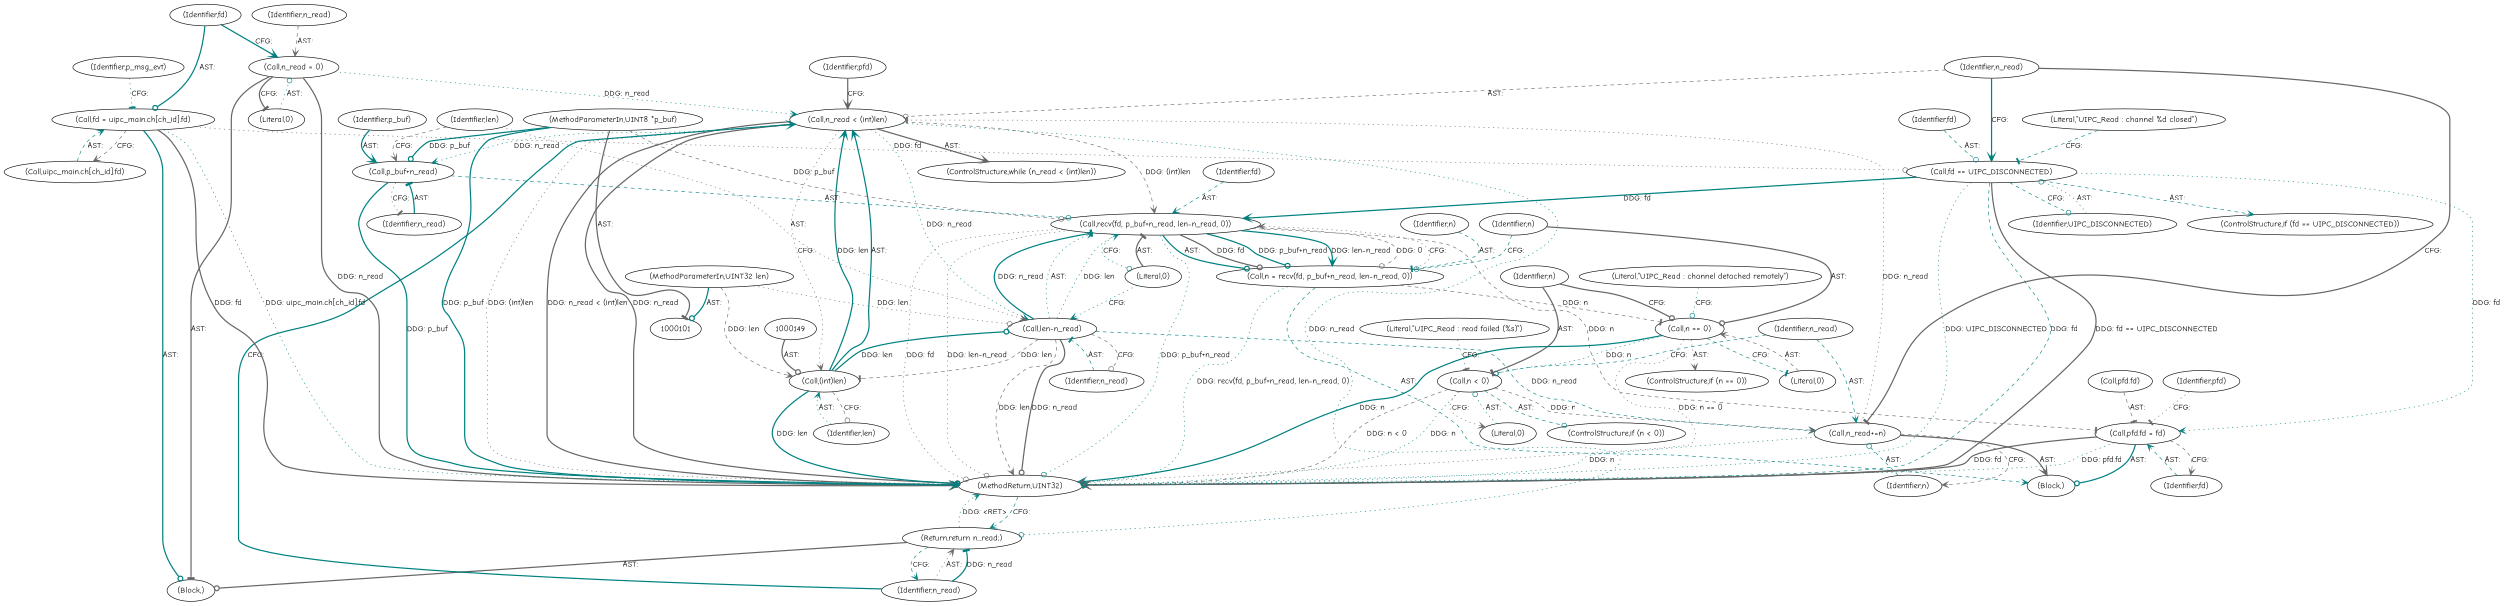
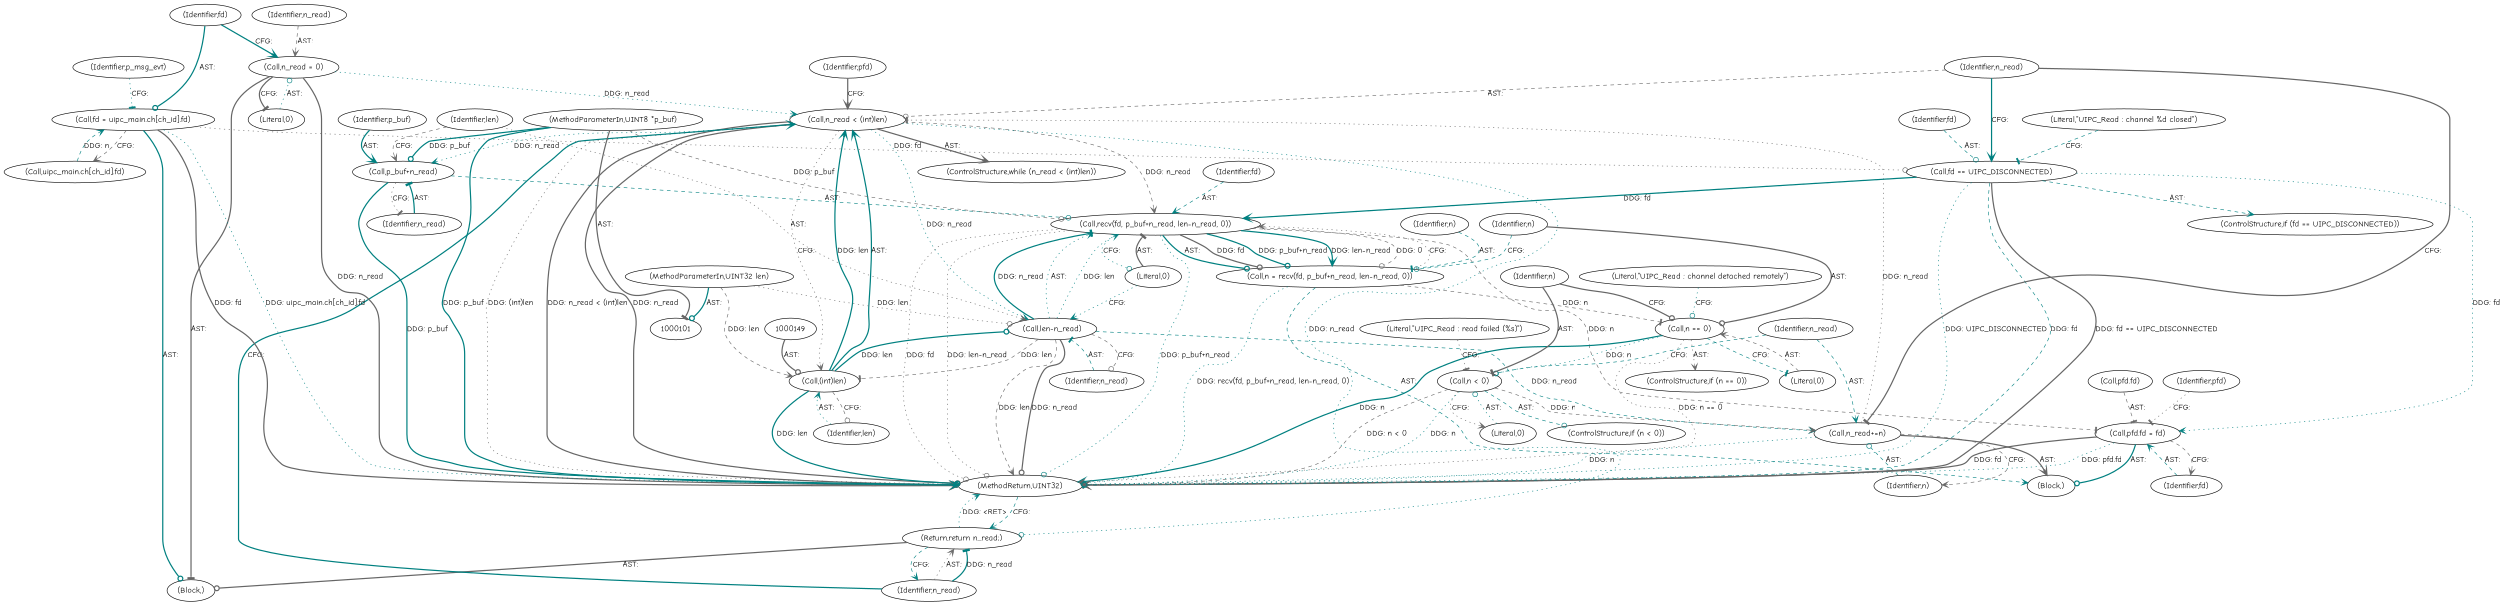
edge "(Call,uipc_main.ch[ch_id].fd)" -> "(Call,fd = uipc_main.ch[ch_id].fd)": label "AST: " -> "DDG: n"
edge "(Call,n_read < (int)len)" -> "(Call,recv(fd, p_buf+n_read, len-n_read, 0))": label "DDG: (int)len" -> "DDG: n_read"
node "(Identifier,UIPC_DISCONNECTED)": removed
